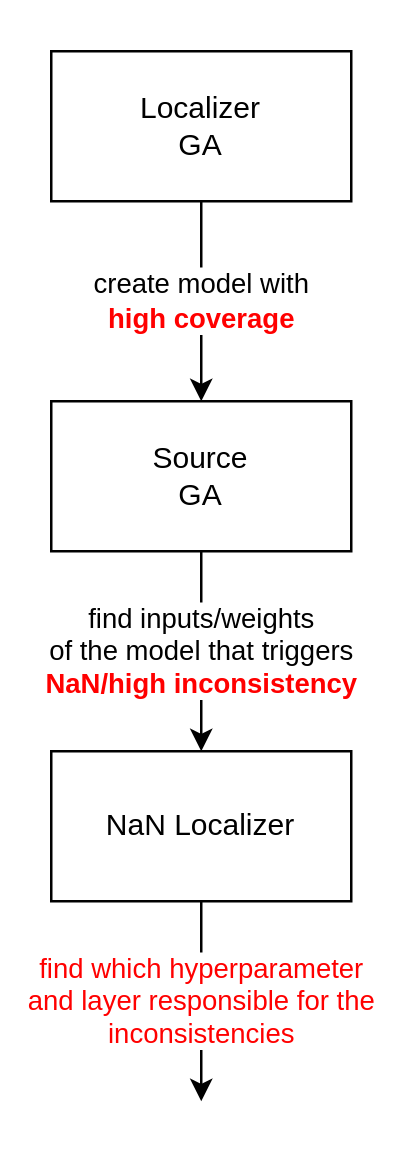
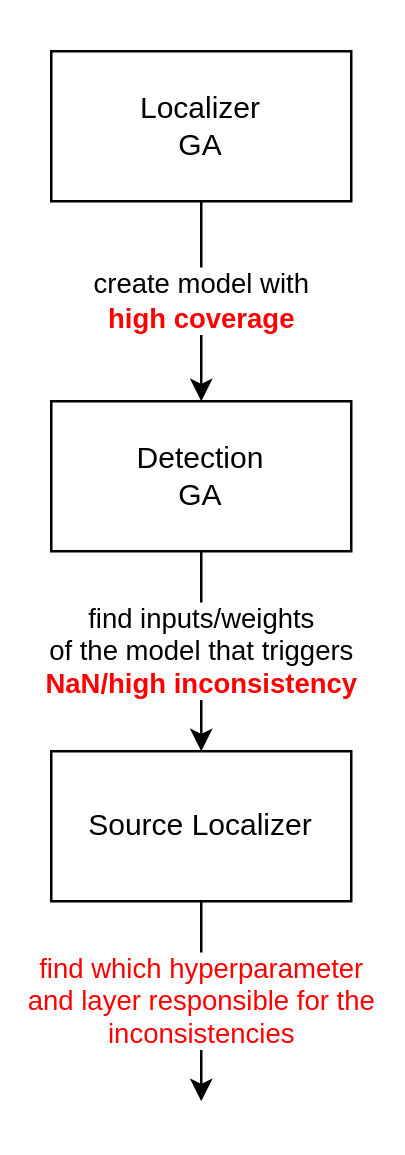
node "Source GA": label "Source GA" -> "Detection GA"
node "NaN Localizer": label "NaN Localizer" -> "Source Localizer"
